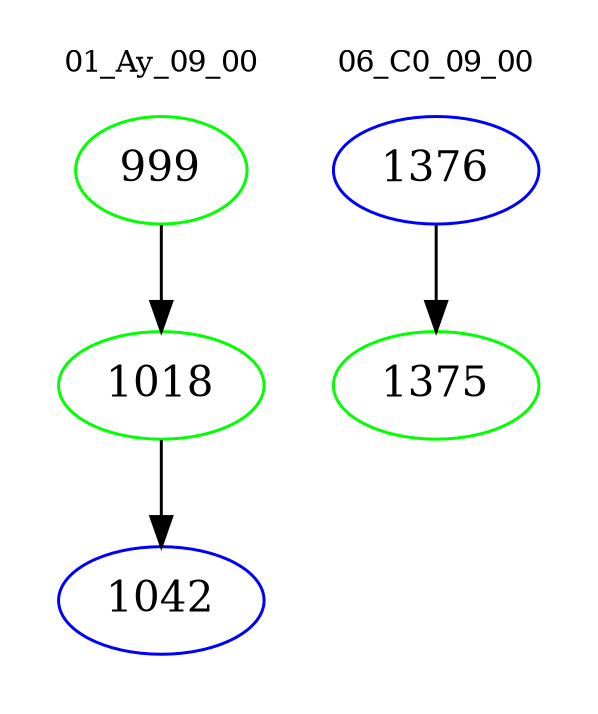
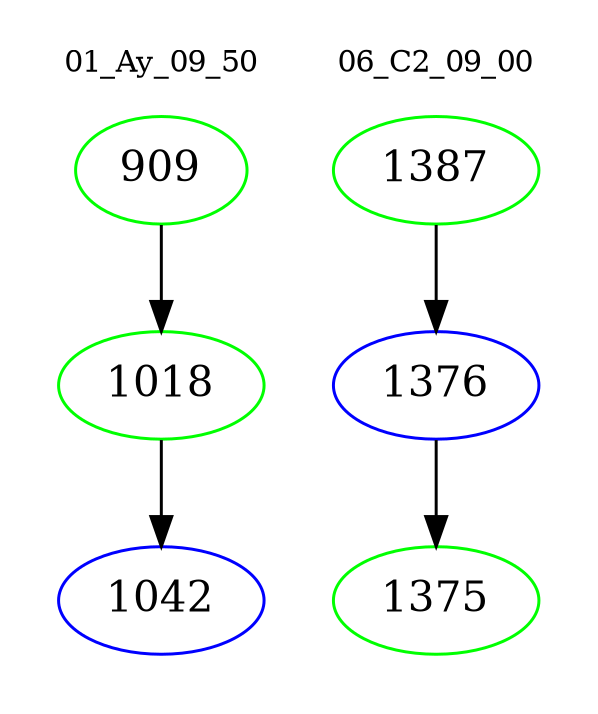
cluster "01_Ay_09_00": label "01_Ay_09_00" -> "01_Ay_09_50"
cluster "06_C0_09_00": label "06_C0_09_00" -> "06_C2_09_00"
node "999": label "999" -> "909"
node "1387": added
